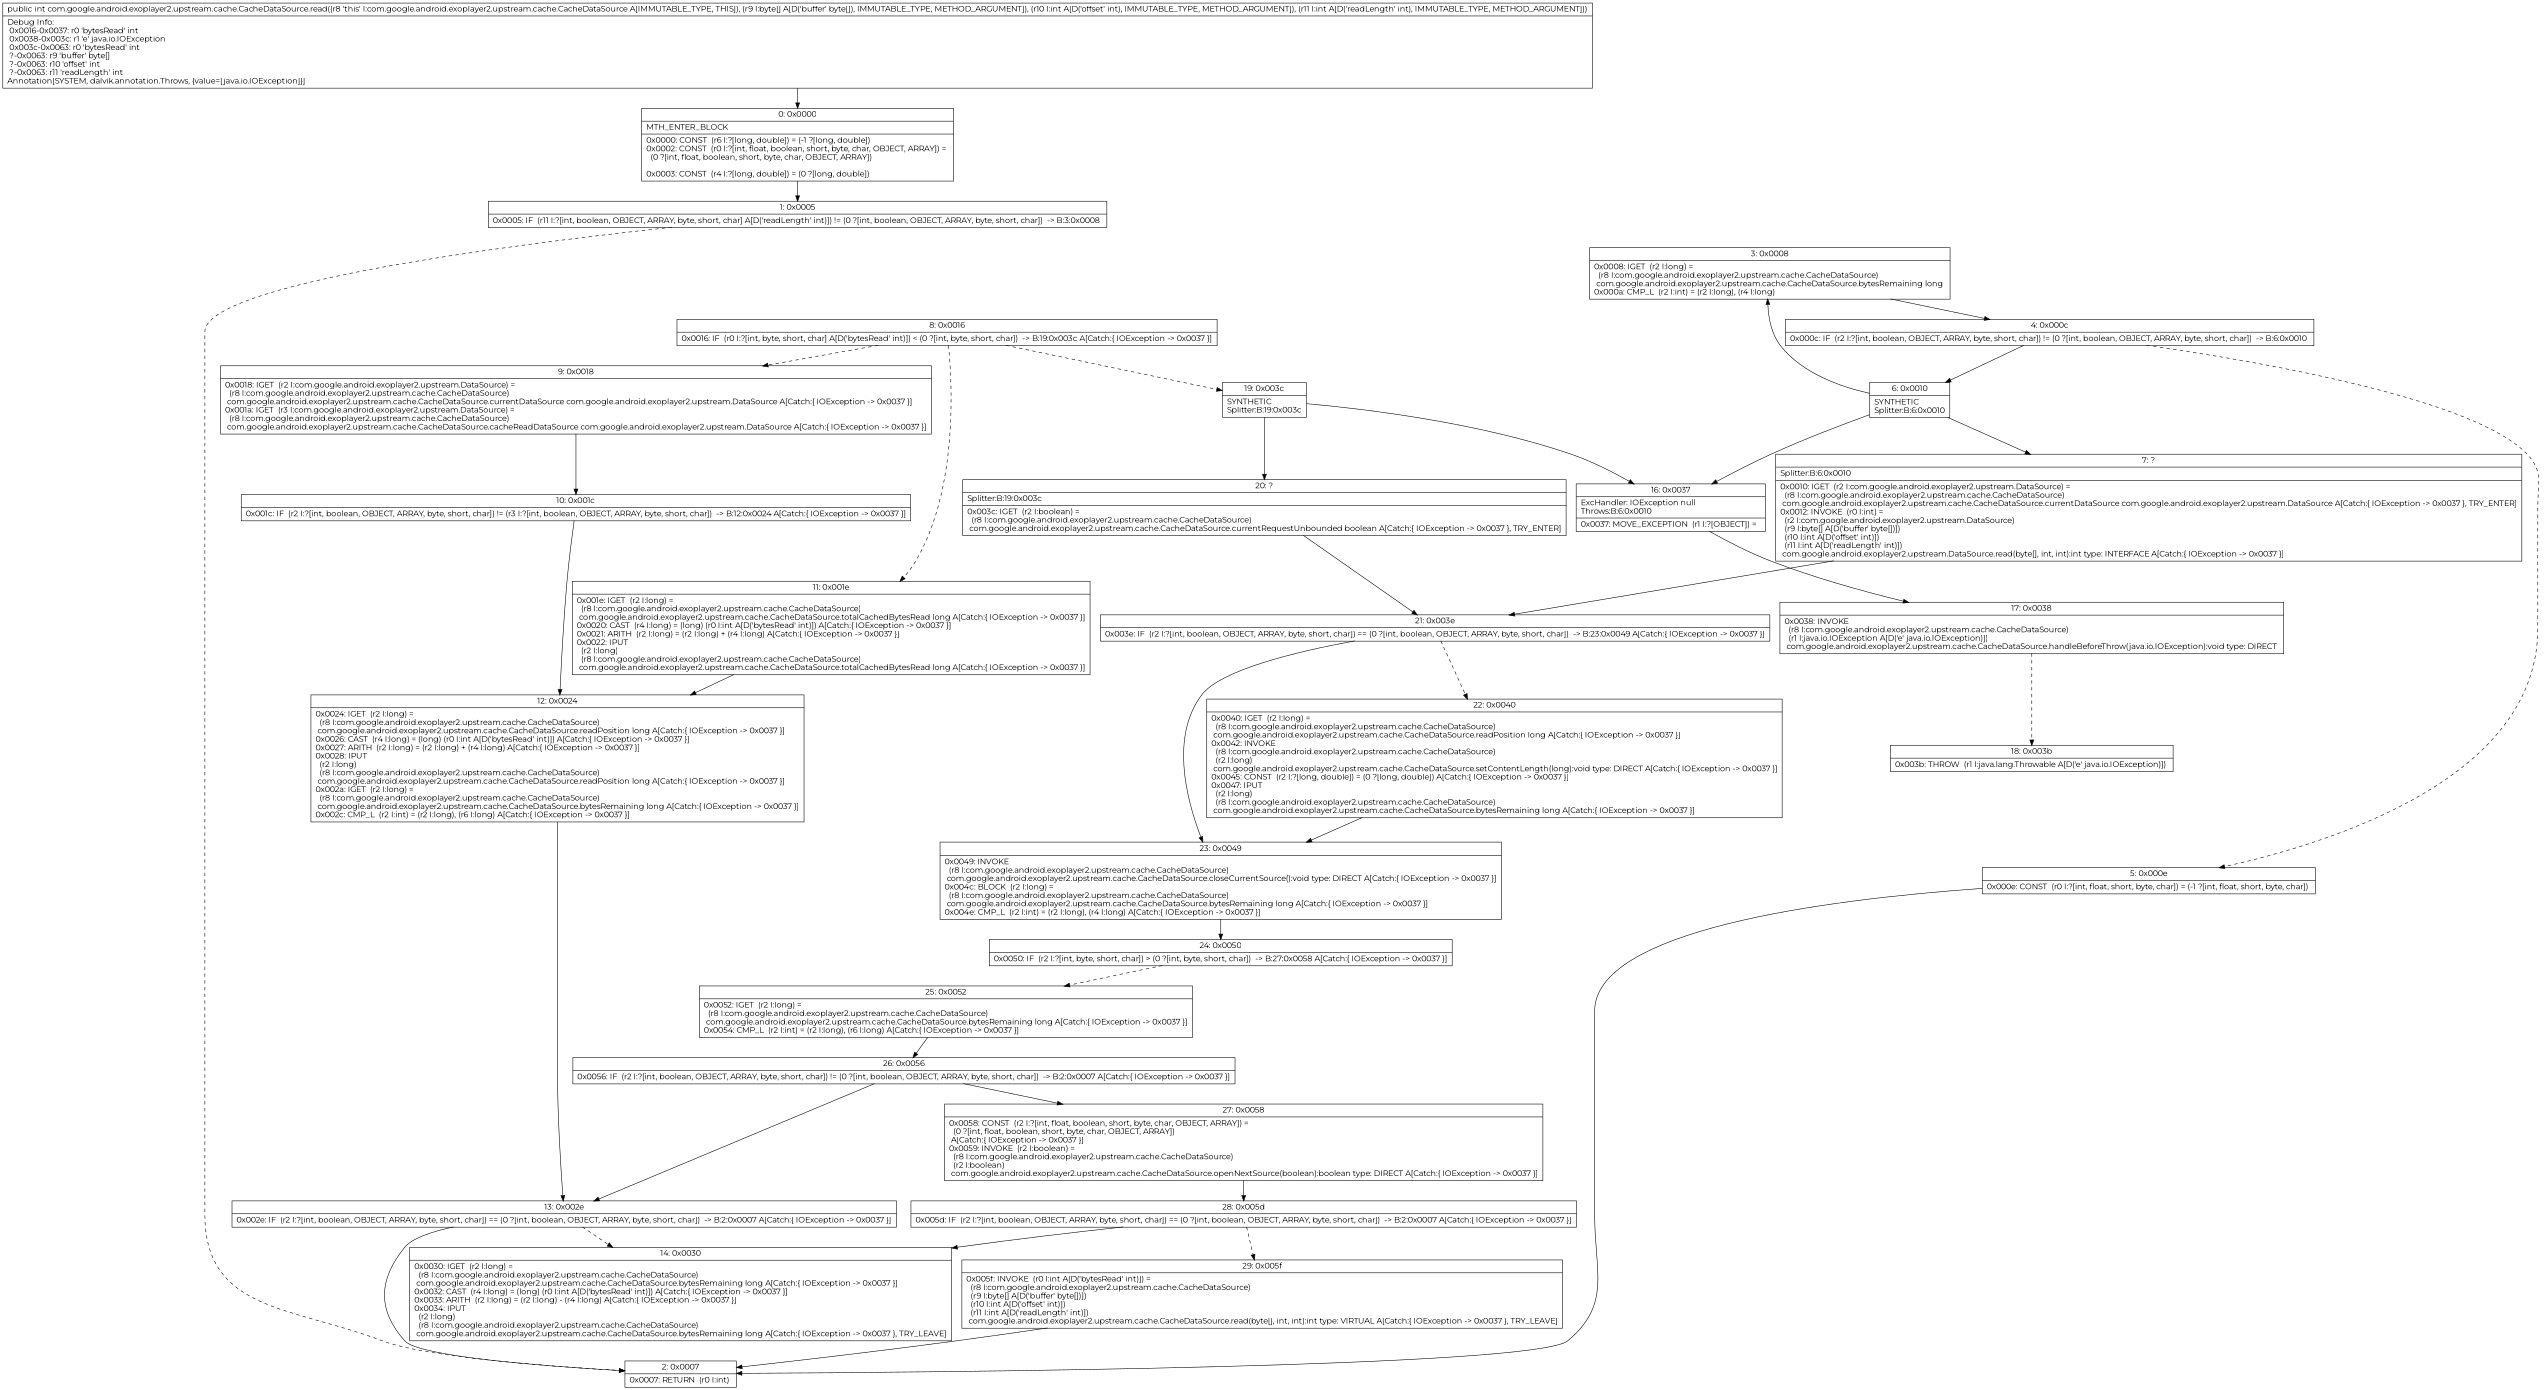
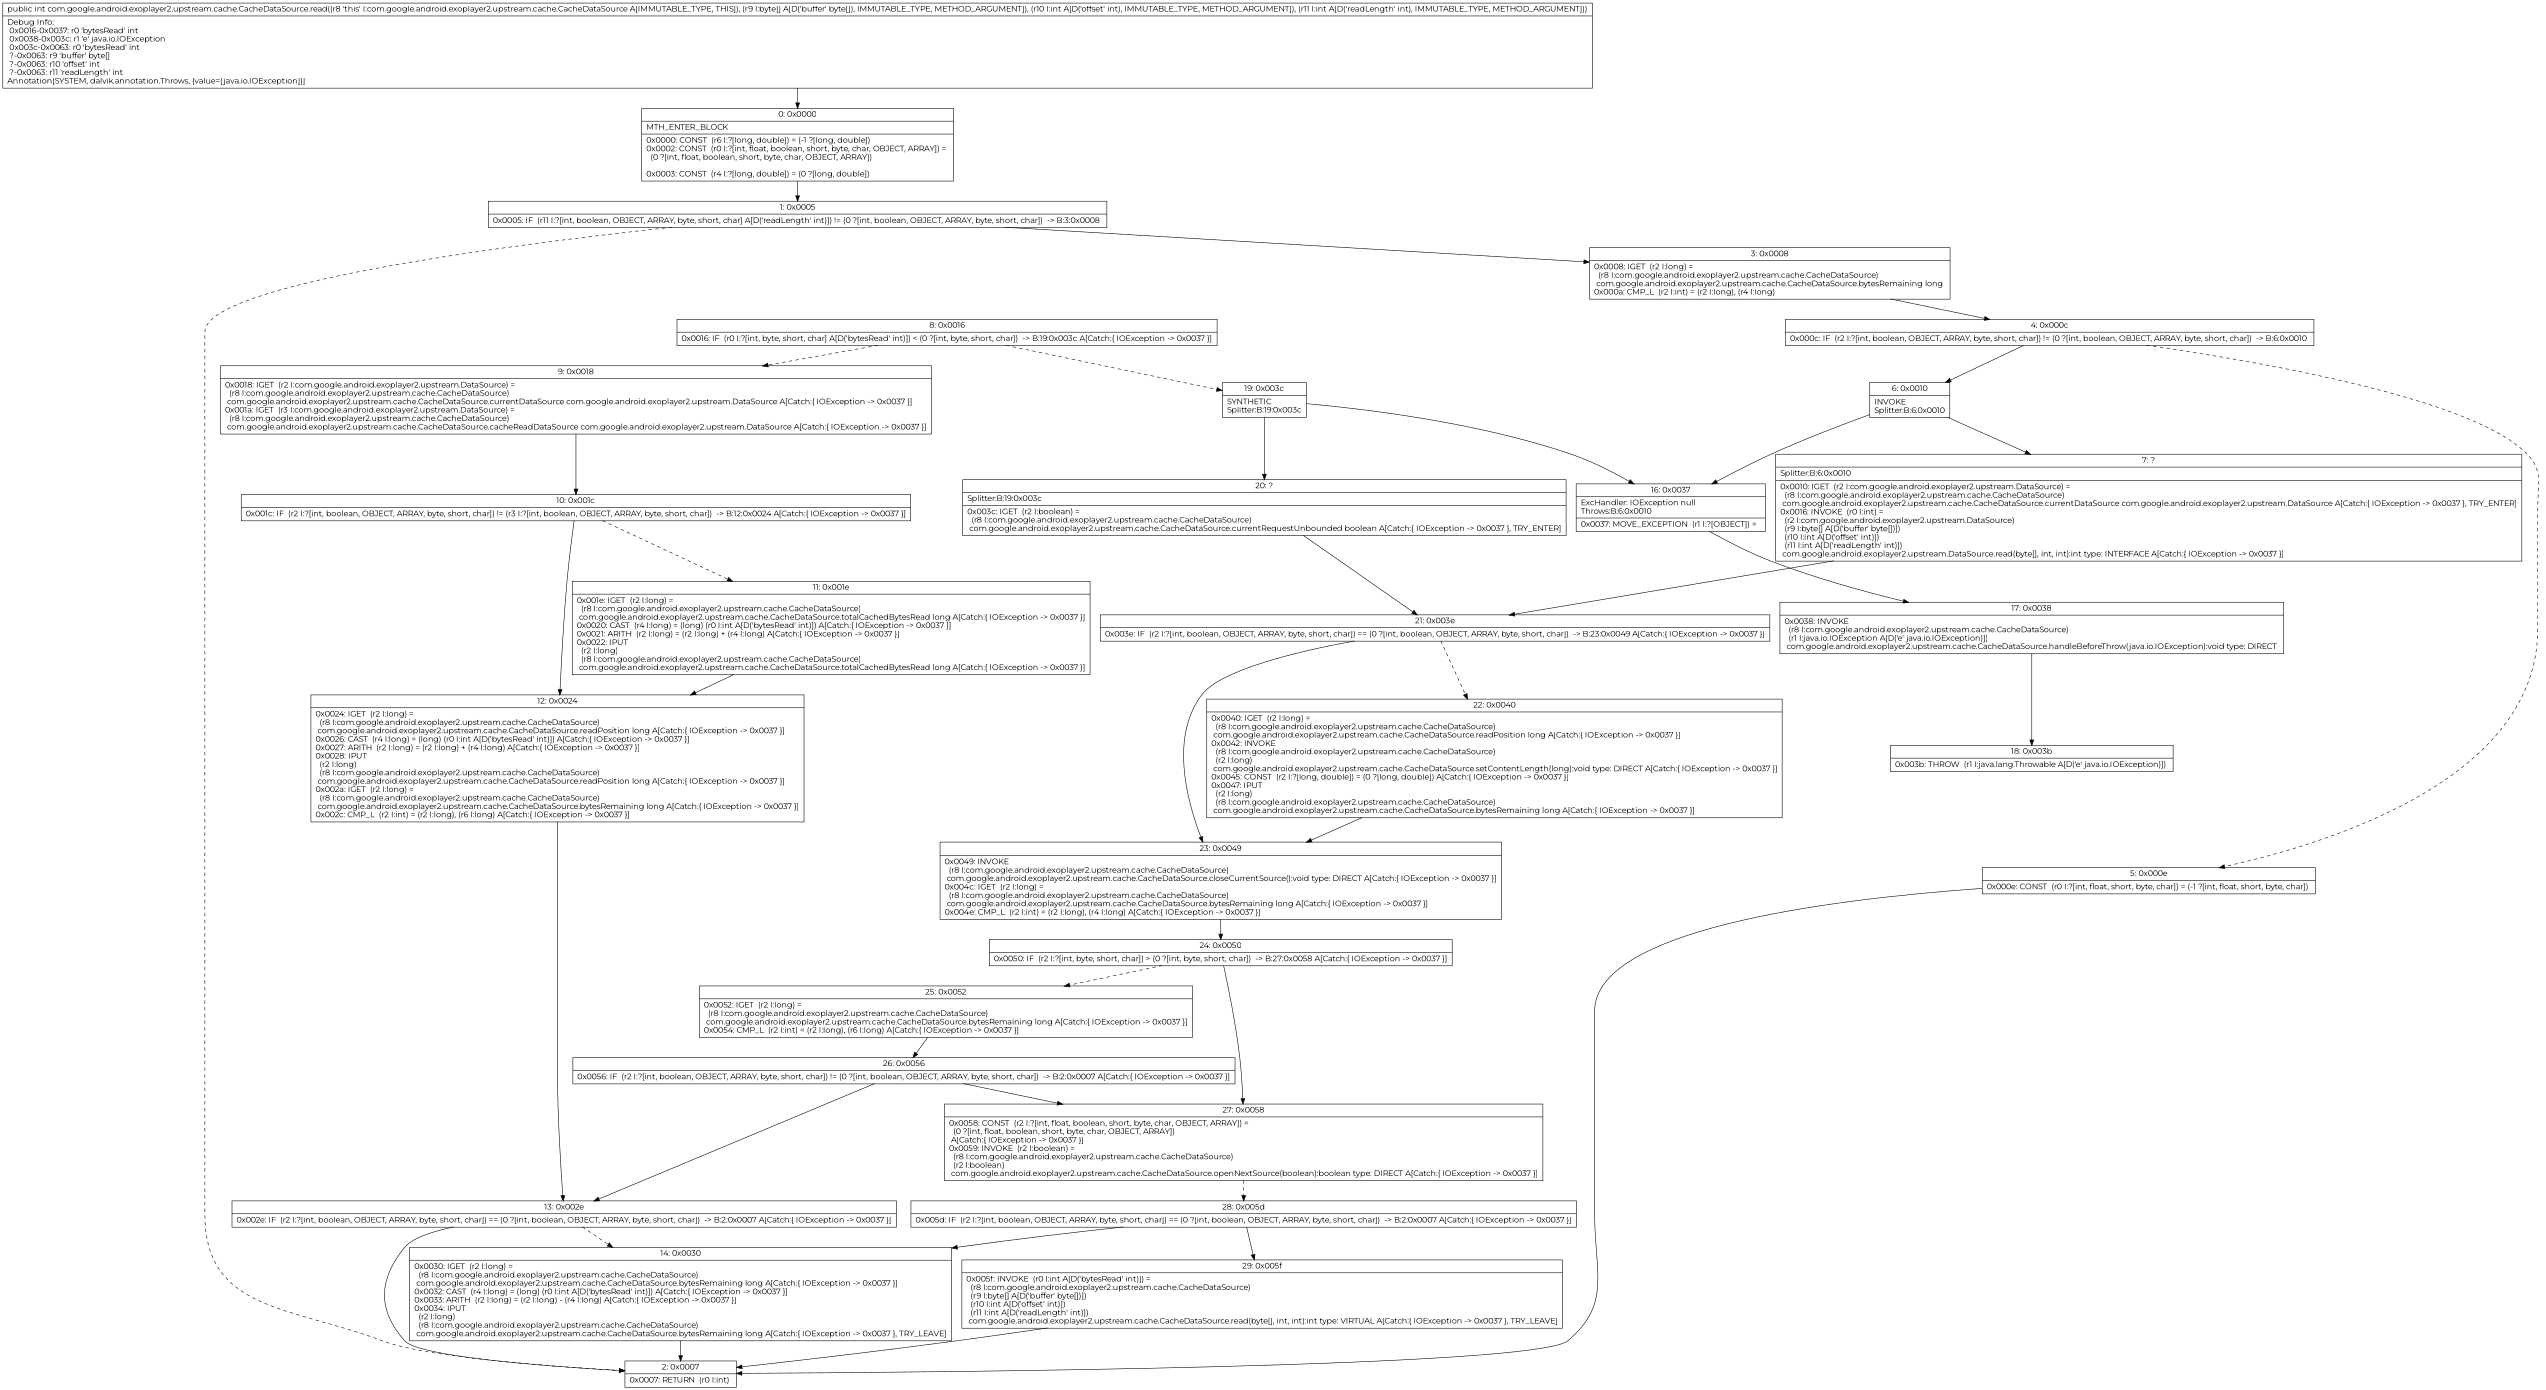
edge "6: 0x0010" -> "3: 0x0008": now "1: 0x0005" -> "3: 0x0008"
node "6: 0x0010": text "SYNTHETIC" -> "INVOKE"
edge "8: 0x0016" -> "11: 0x001e": now "10: 0x001c" -> "11: 0x001e"
node "7: ?": text "0x0012: INVOKE  (r0 I:int) =" -> "0x0016: INVOKE  (r0 I:int) ="
edge "17: 0x0038" -> "18: 0x003b": style dashed -> solid
node "23: 0x0049": text "0x004c: BLOCK  (r2 I:long) =" -> "0x004c: IGET  (r2 I:long) ="
edge "24: 0x0050" -> "27: 0x0058": added
edge "27: 0x0058" -> "28: 0x005d": style solid -> dashed
edge "28: 0x005d" -> "29: 0x005f": style dashed -> solid
edge "14: 0x0030" -> "2: 0x0007": added
